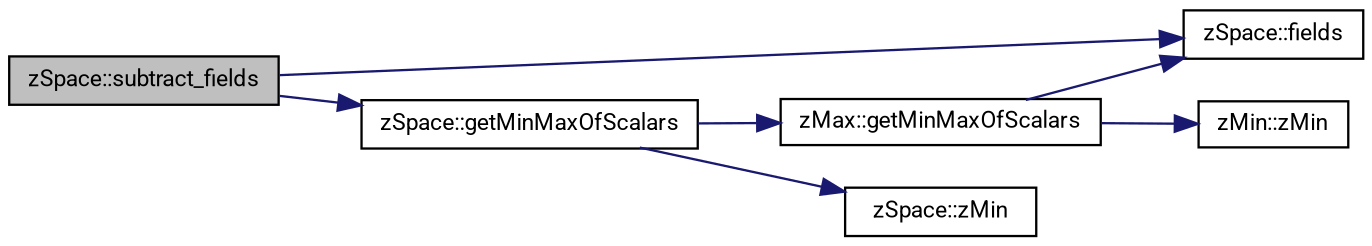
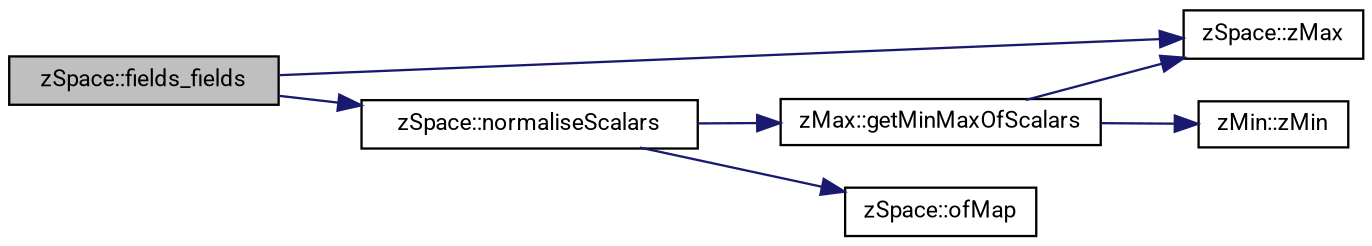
node "zSpace::fields": label "zSpace::fields" -> "zSpace::zMax"
node "zSpace::subtract_fields": label "zSpace::subtract_fields" -> "zSpace::fields_fields"
node "zSpace::getMinMaxOfScalars": label "zSpace::getMinMaxOfScalars" -> "zSpace::normaliseScalars"
node "zSpace::zMin": label "zSpace::zMin" -> "zSpace::ofMap"
